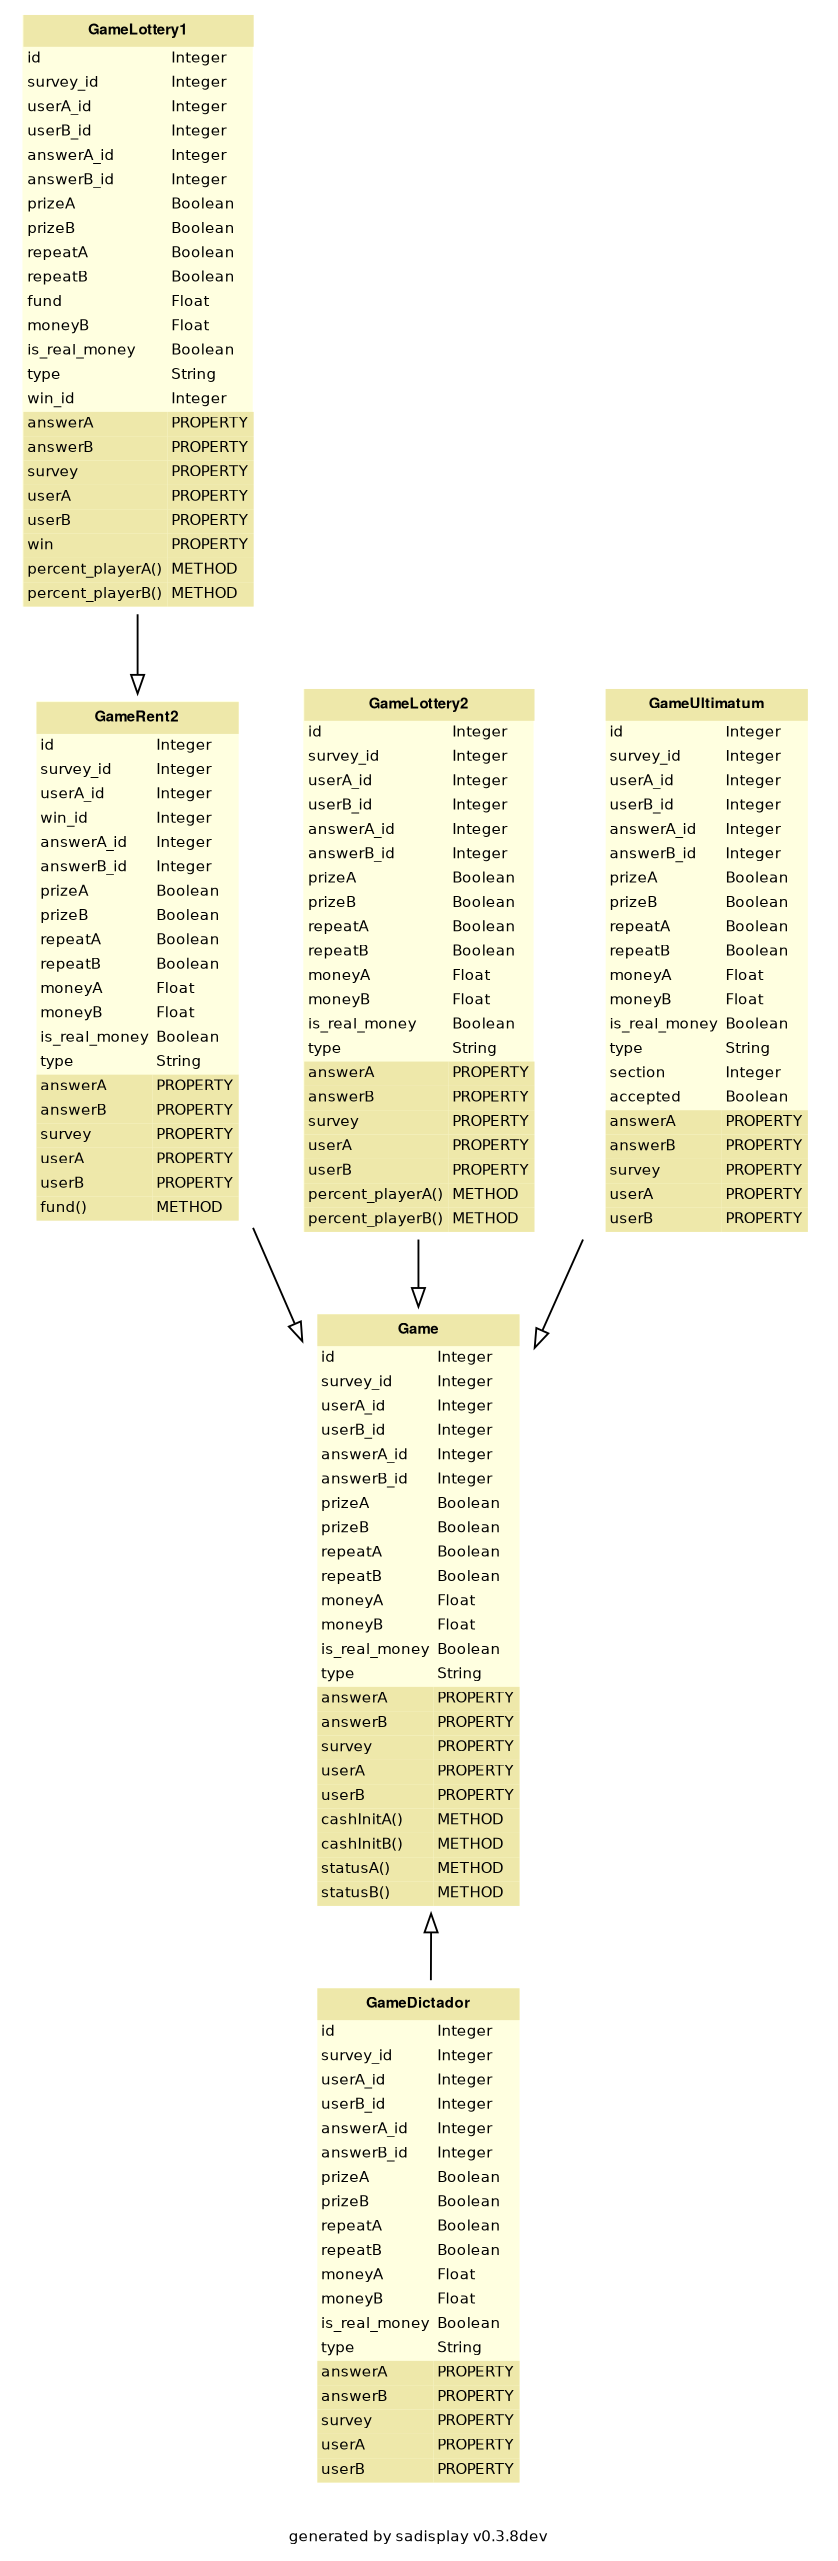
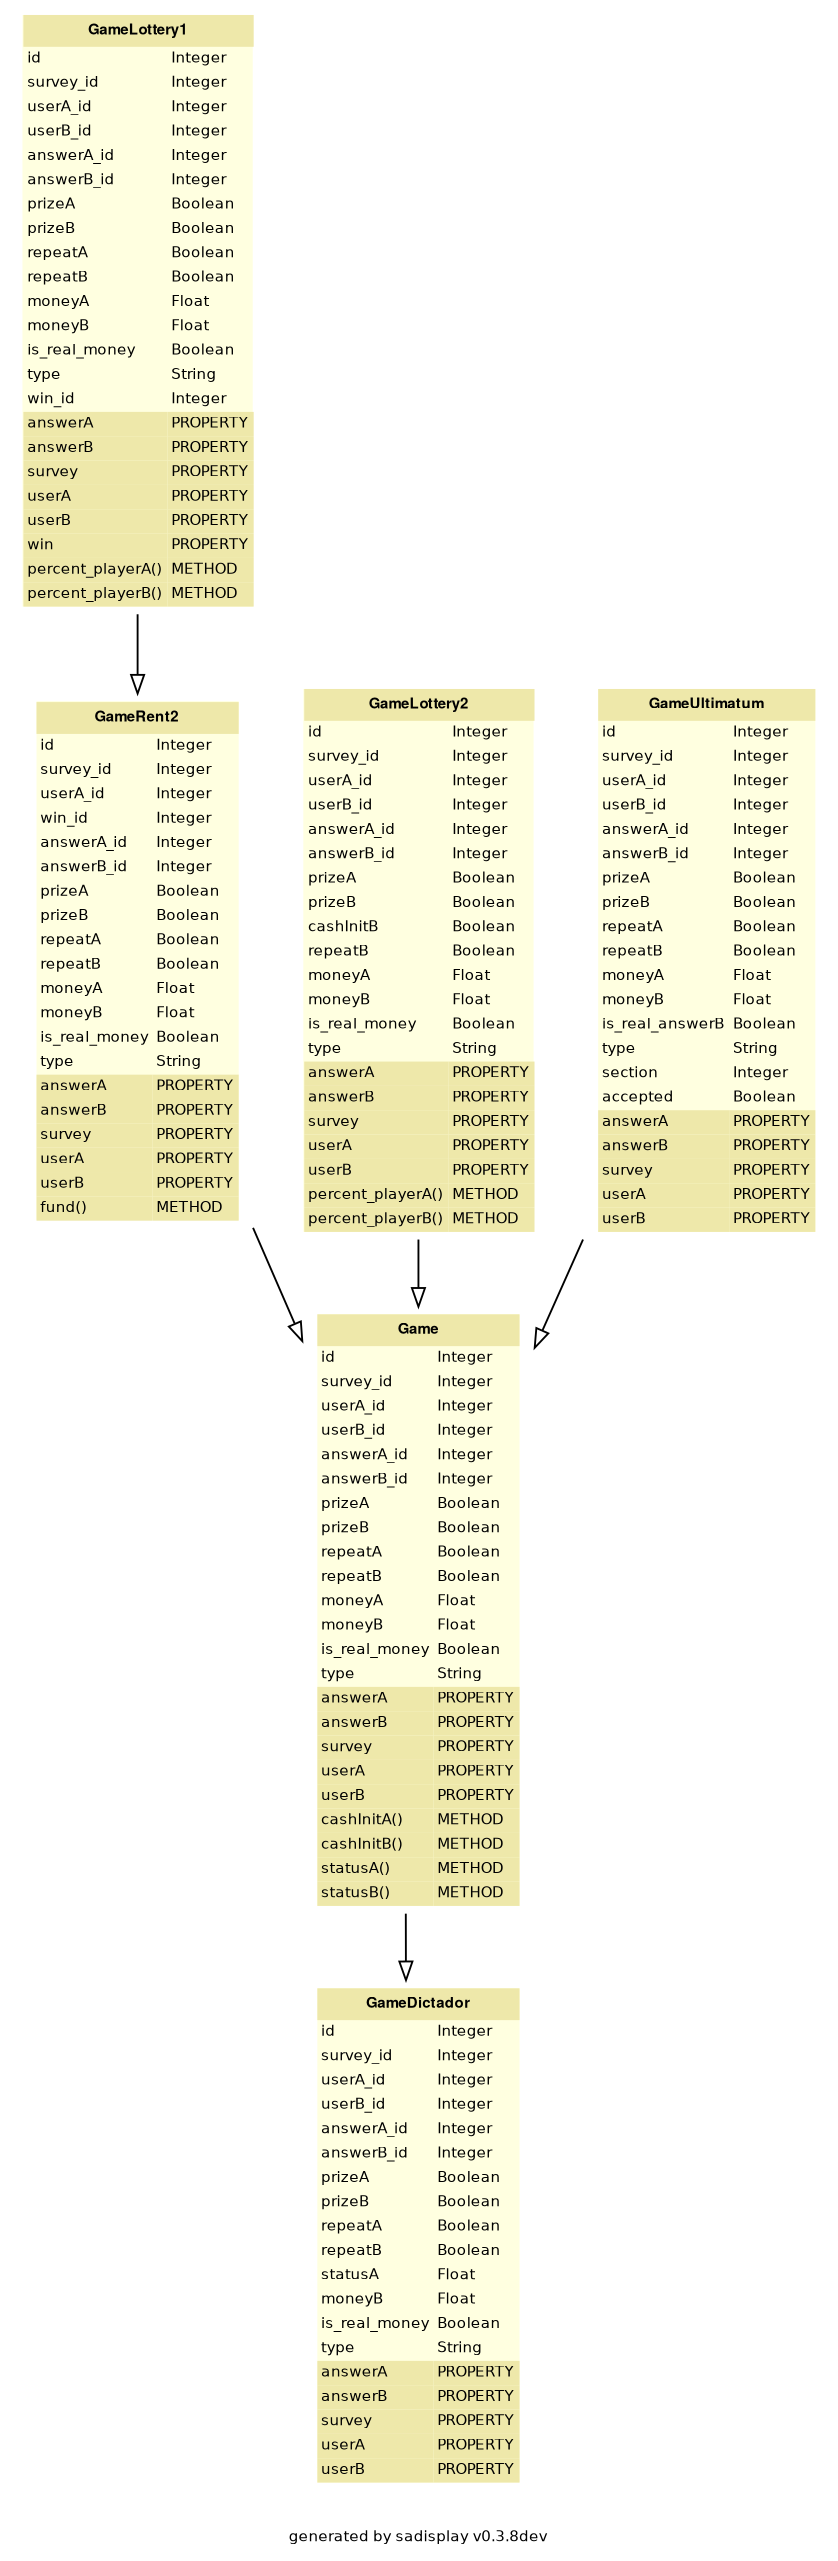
node "GameLottery1": text "fund" -> "moneyA"
node "GameLottery2": text "repeatA" -> "cashInitB"
node "GameUltimatum": text "is_real_money" -> "is_real_answerB"
edge "GameDictador" -> "Game": reversed
node "GameDictador": text "moneyA" -> "statusA"
